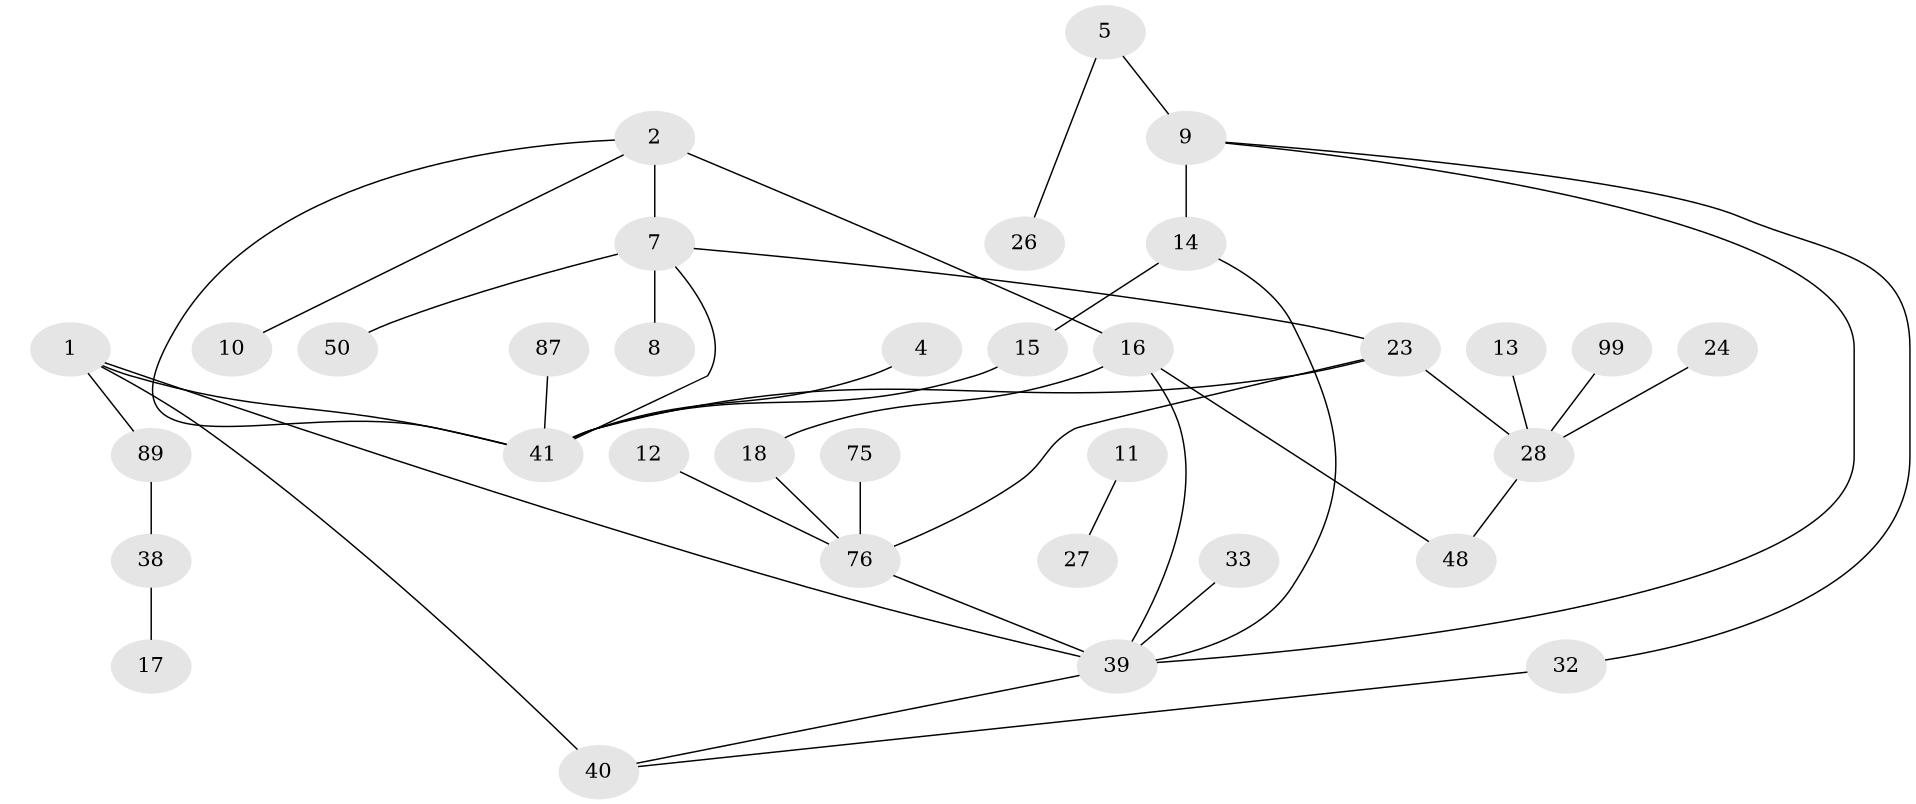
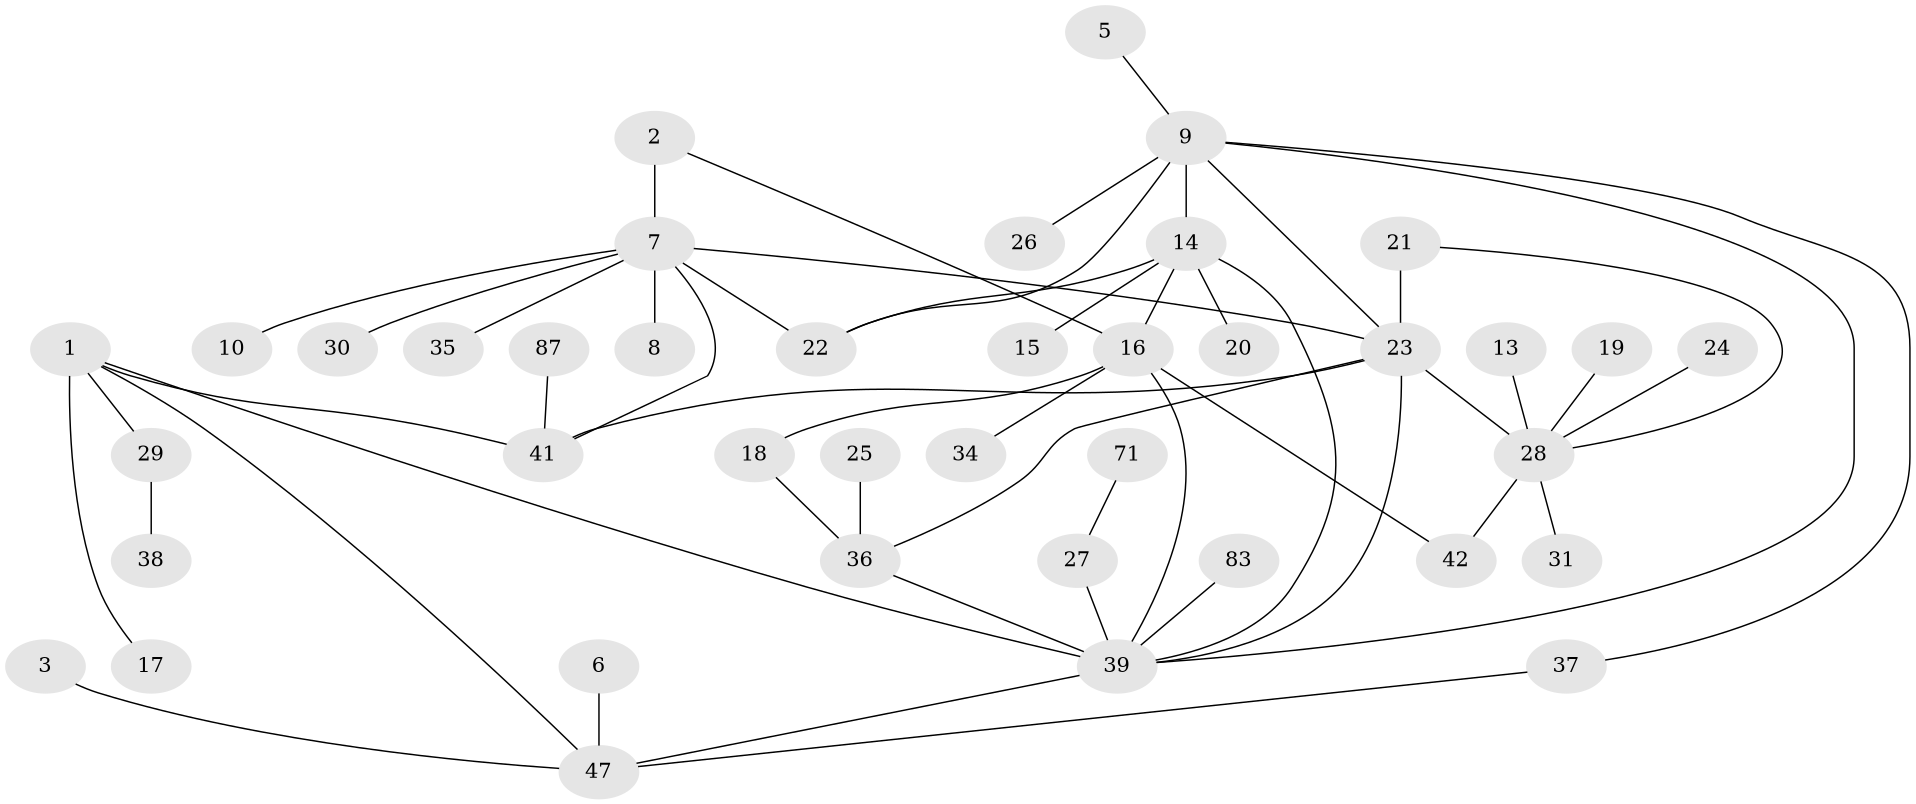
edge "5" -- "26": now "9" -- "26"
edge "2" -- "10": now "7" -- "10"
edge "9" -- "23": added
node "21": added
edge "14" -- "16": added
edge "2" -- "41": removed
node "50": label "50" -> "30"
node "35": added
node "22": added
node "4": removed
node "20": added
node "99": label "99" -> "19"
edge "15" -- "41": removed
node "89": label "89" -> "29"
node "12": removed
node "75": label "75" -> "25"
node "34": added
node "11": label "11" -> "71"
node "76": label "76" -> "36"
node "33": label "33" -> "83"
node "48": label "48" -> "42"
node "31": added
edge "23" -- "39": added
edge "27" -- "39": added
edge "38" -- "17": now "1" -- "17"
node "3": added
node "6": added
node "32": label "32" -> "37"
node "40": label "40" -> "47"
